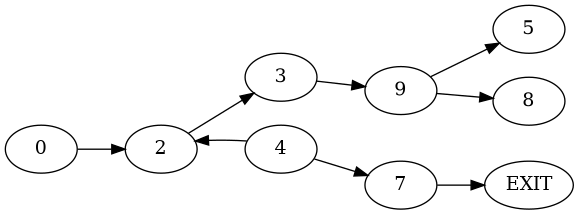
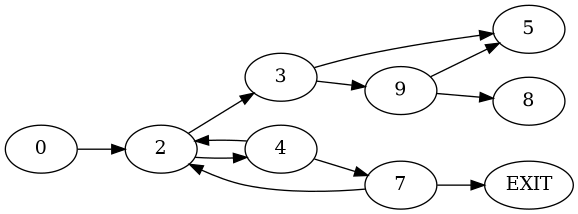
edge "3" -> "5": added
edge "2" -> "4": added
edge "7" -> "2": added
